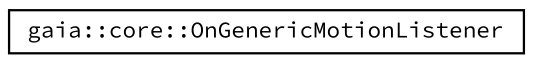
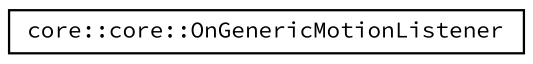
node "gaia::core::OnGenericMotionListener": label "gaia::core::OnGenericMotionListener" -> "core::core::OnGenericMotionListener"
